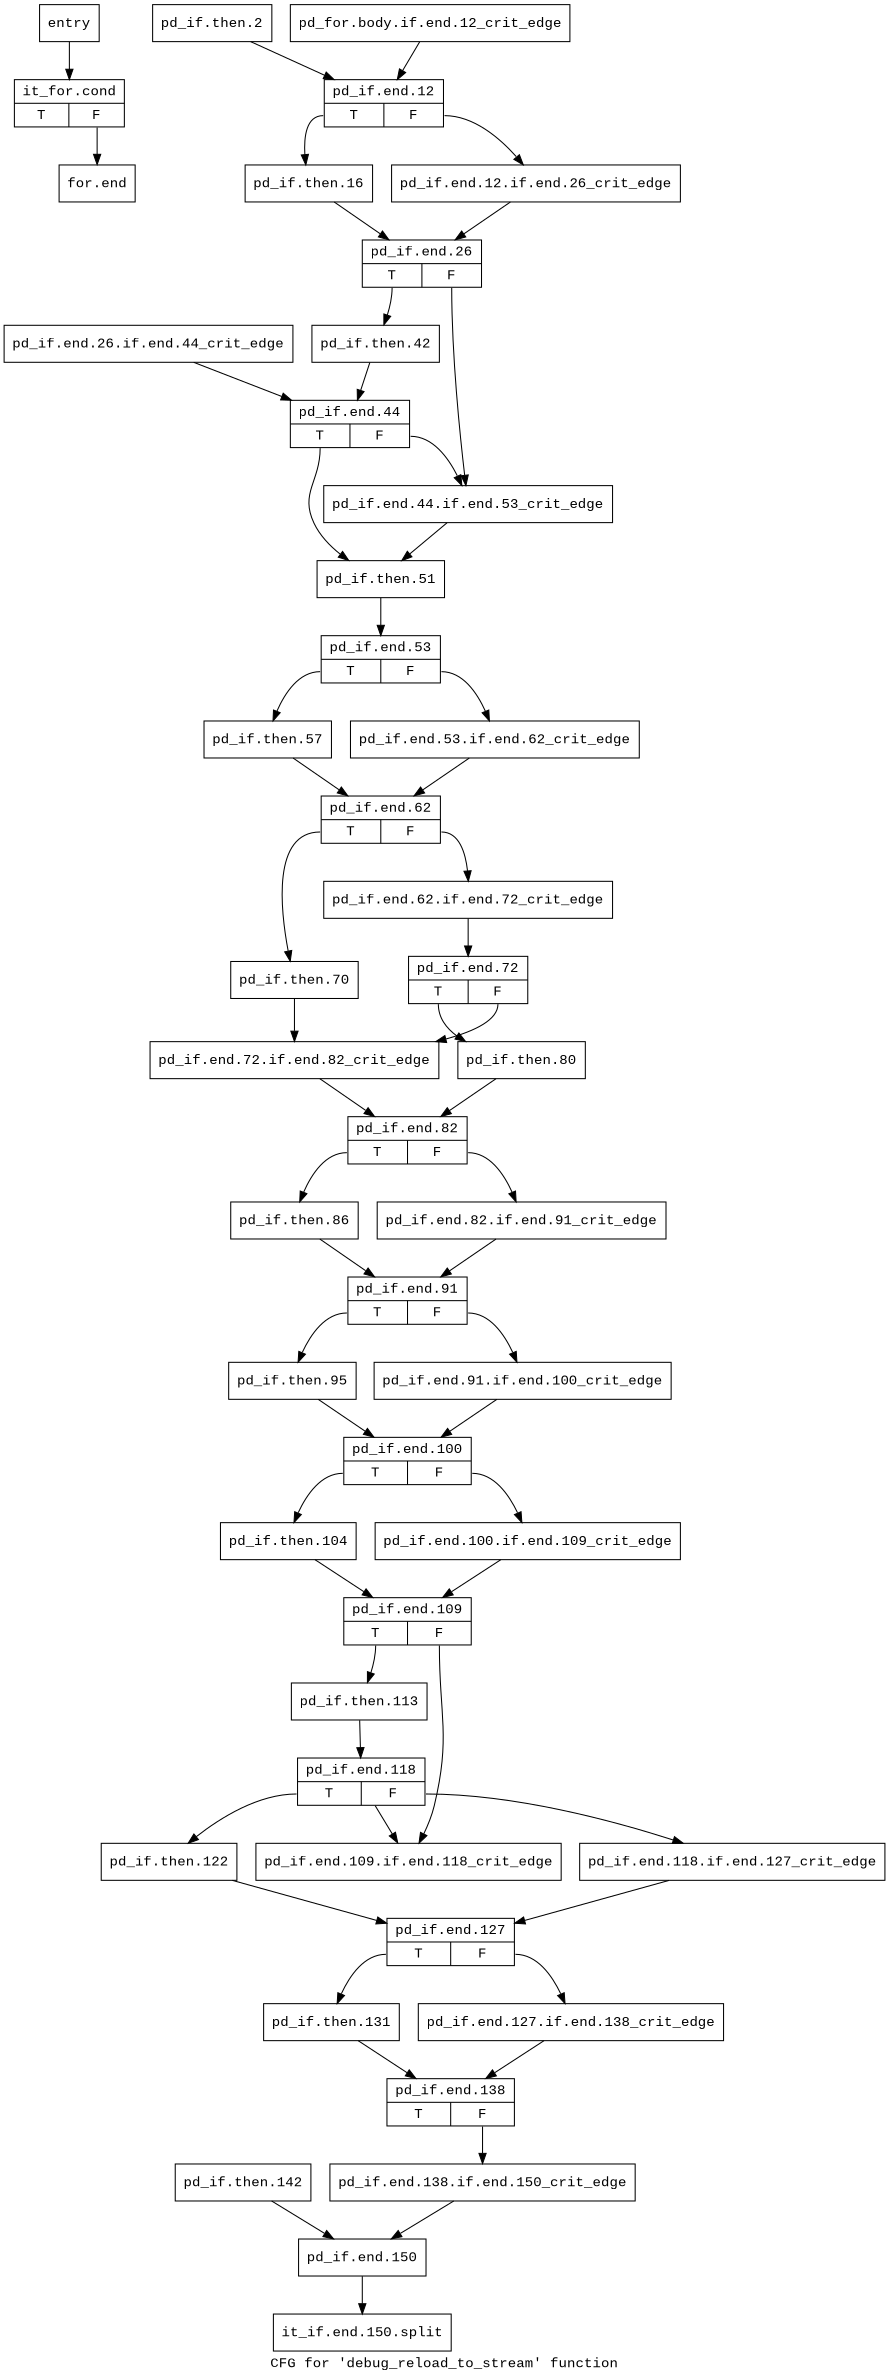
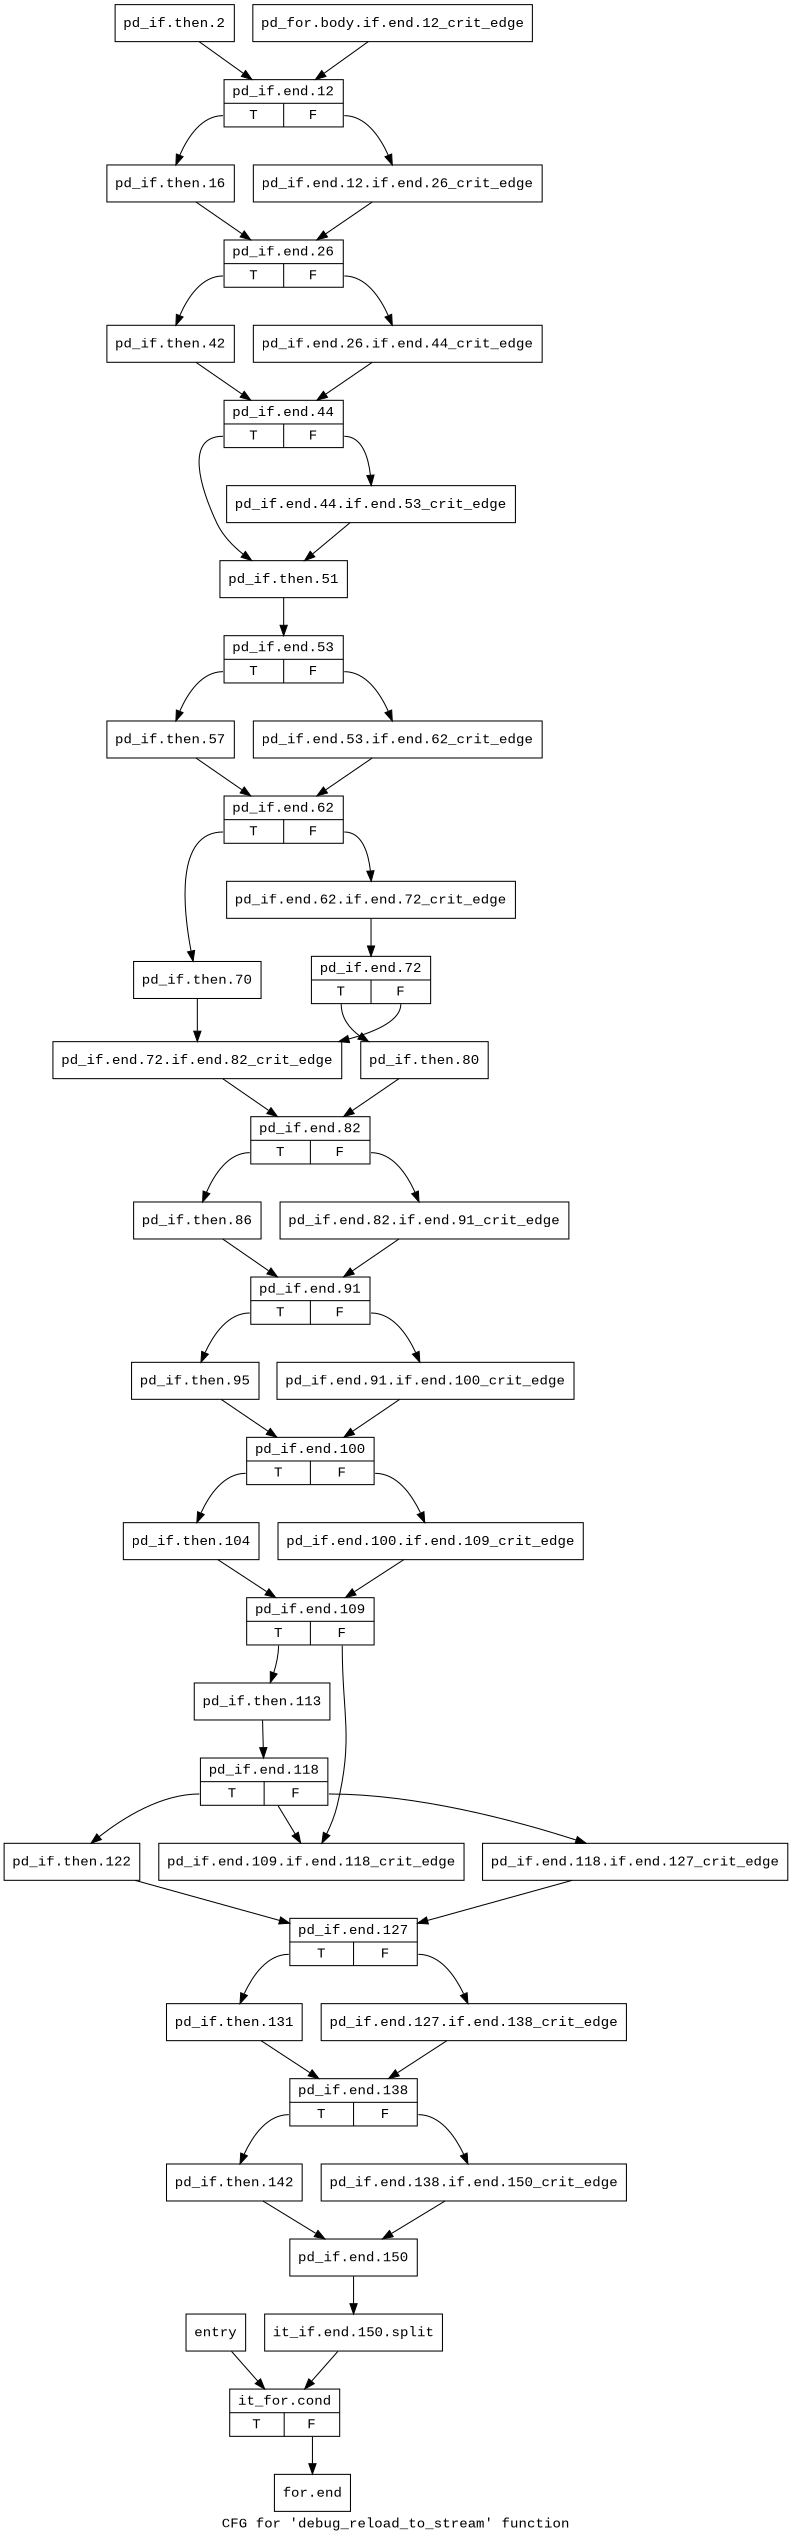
edge "pd_if.end.26" -> "pd_if.end.44.if.end.53_crit_edge": now "pd_if.end.26" -> "pd_if.end.26.if.end.44_crit_edge"
edge "pd_if.end.138" -> "pd_if.then.142": added
edge "it_if.end.150.split" -> "it_for.cond": added
